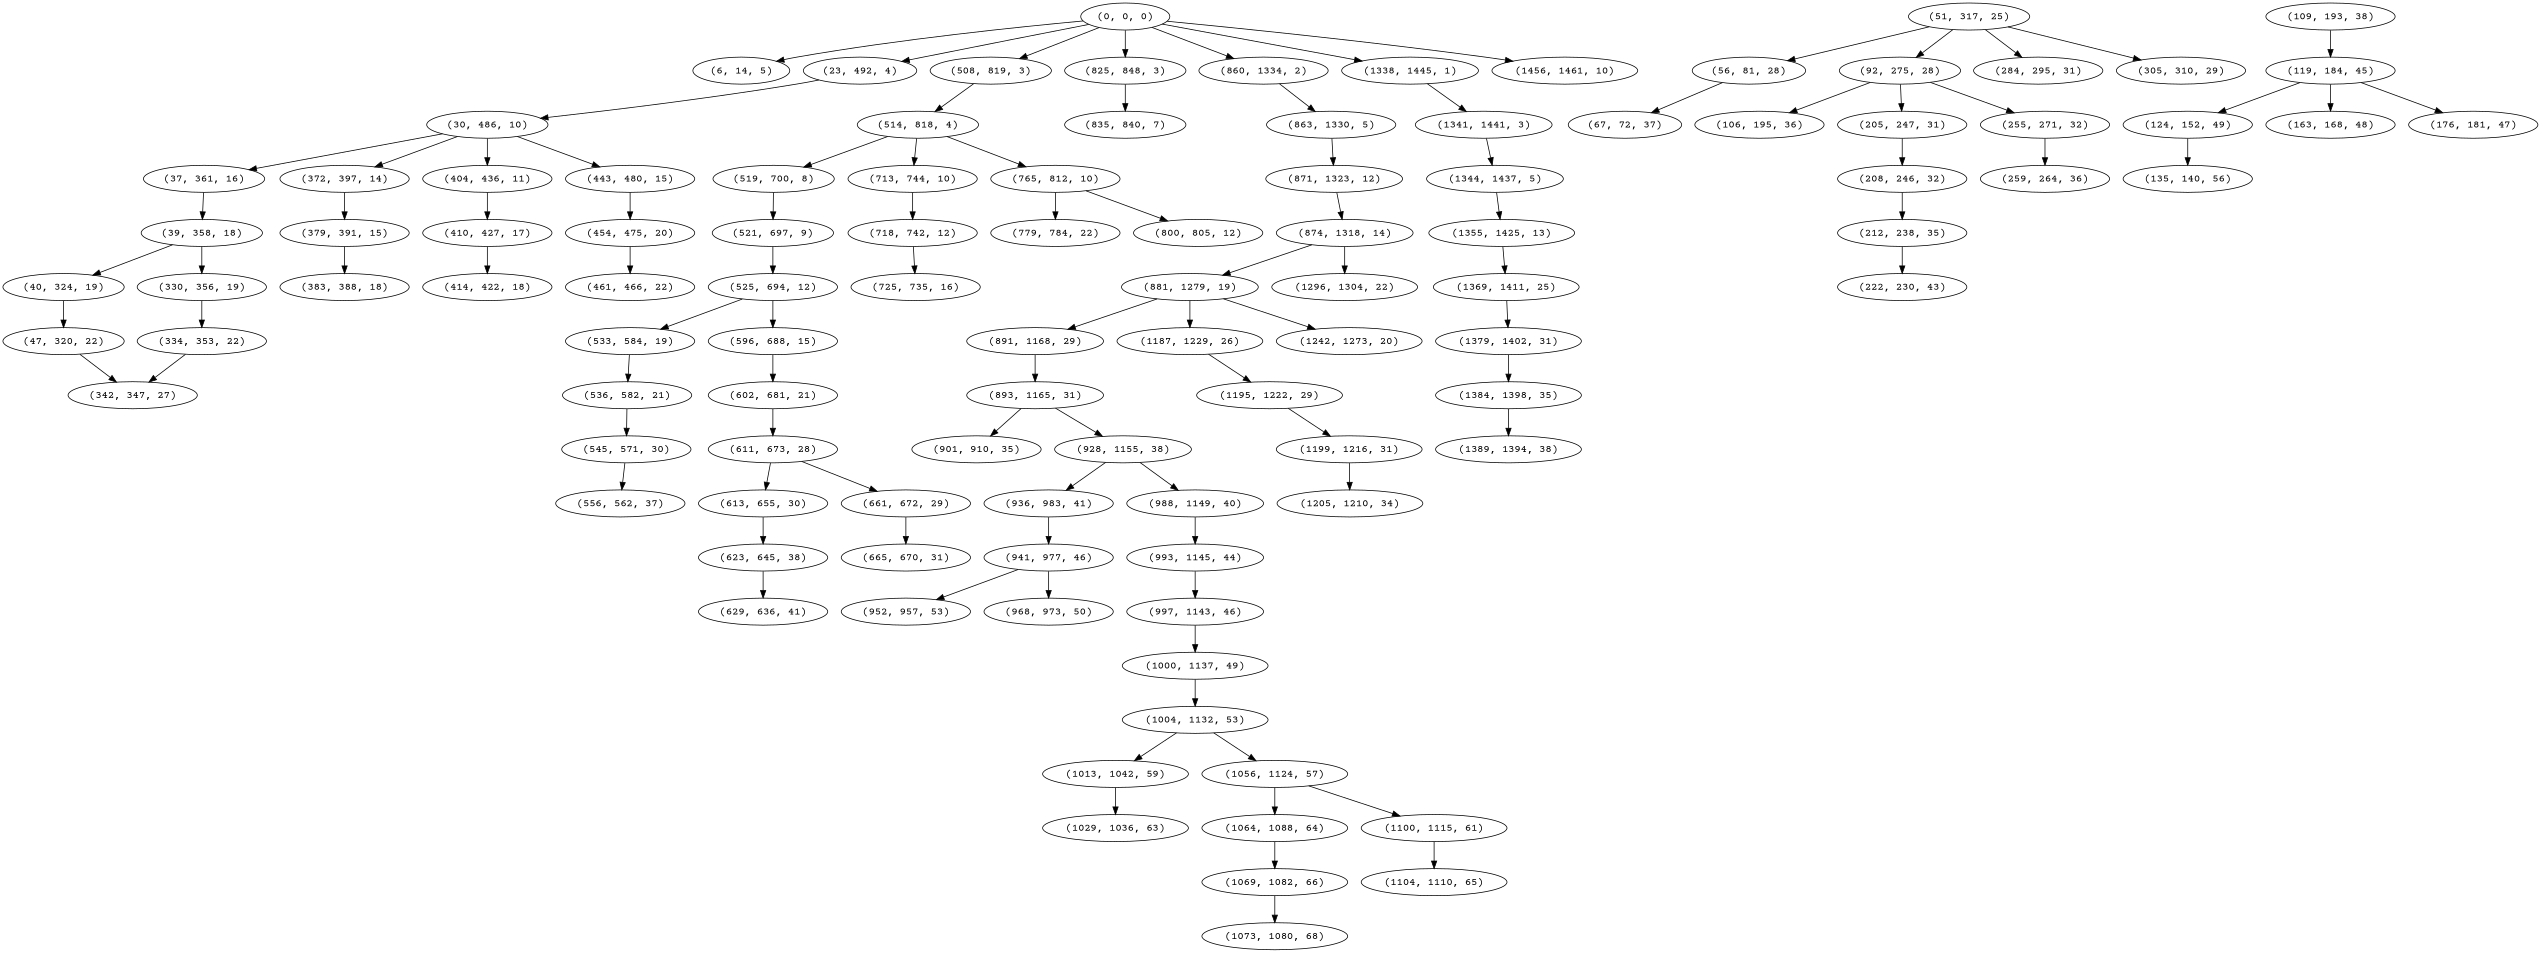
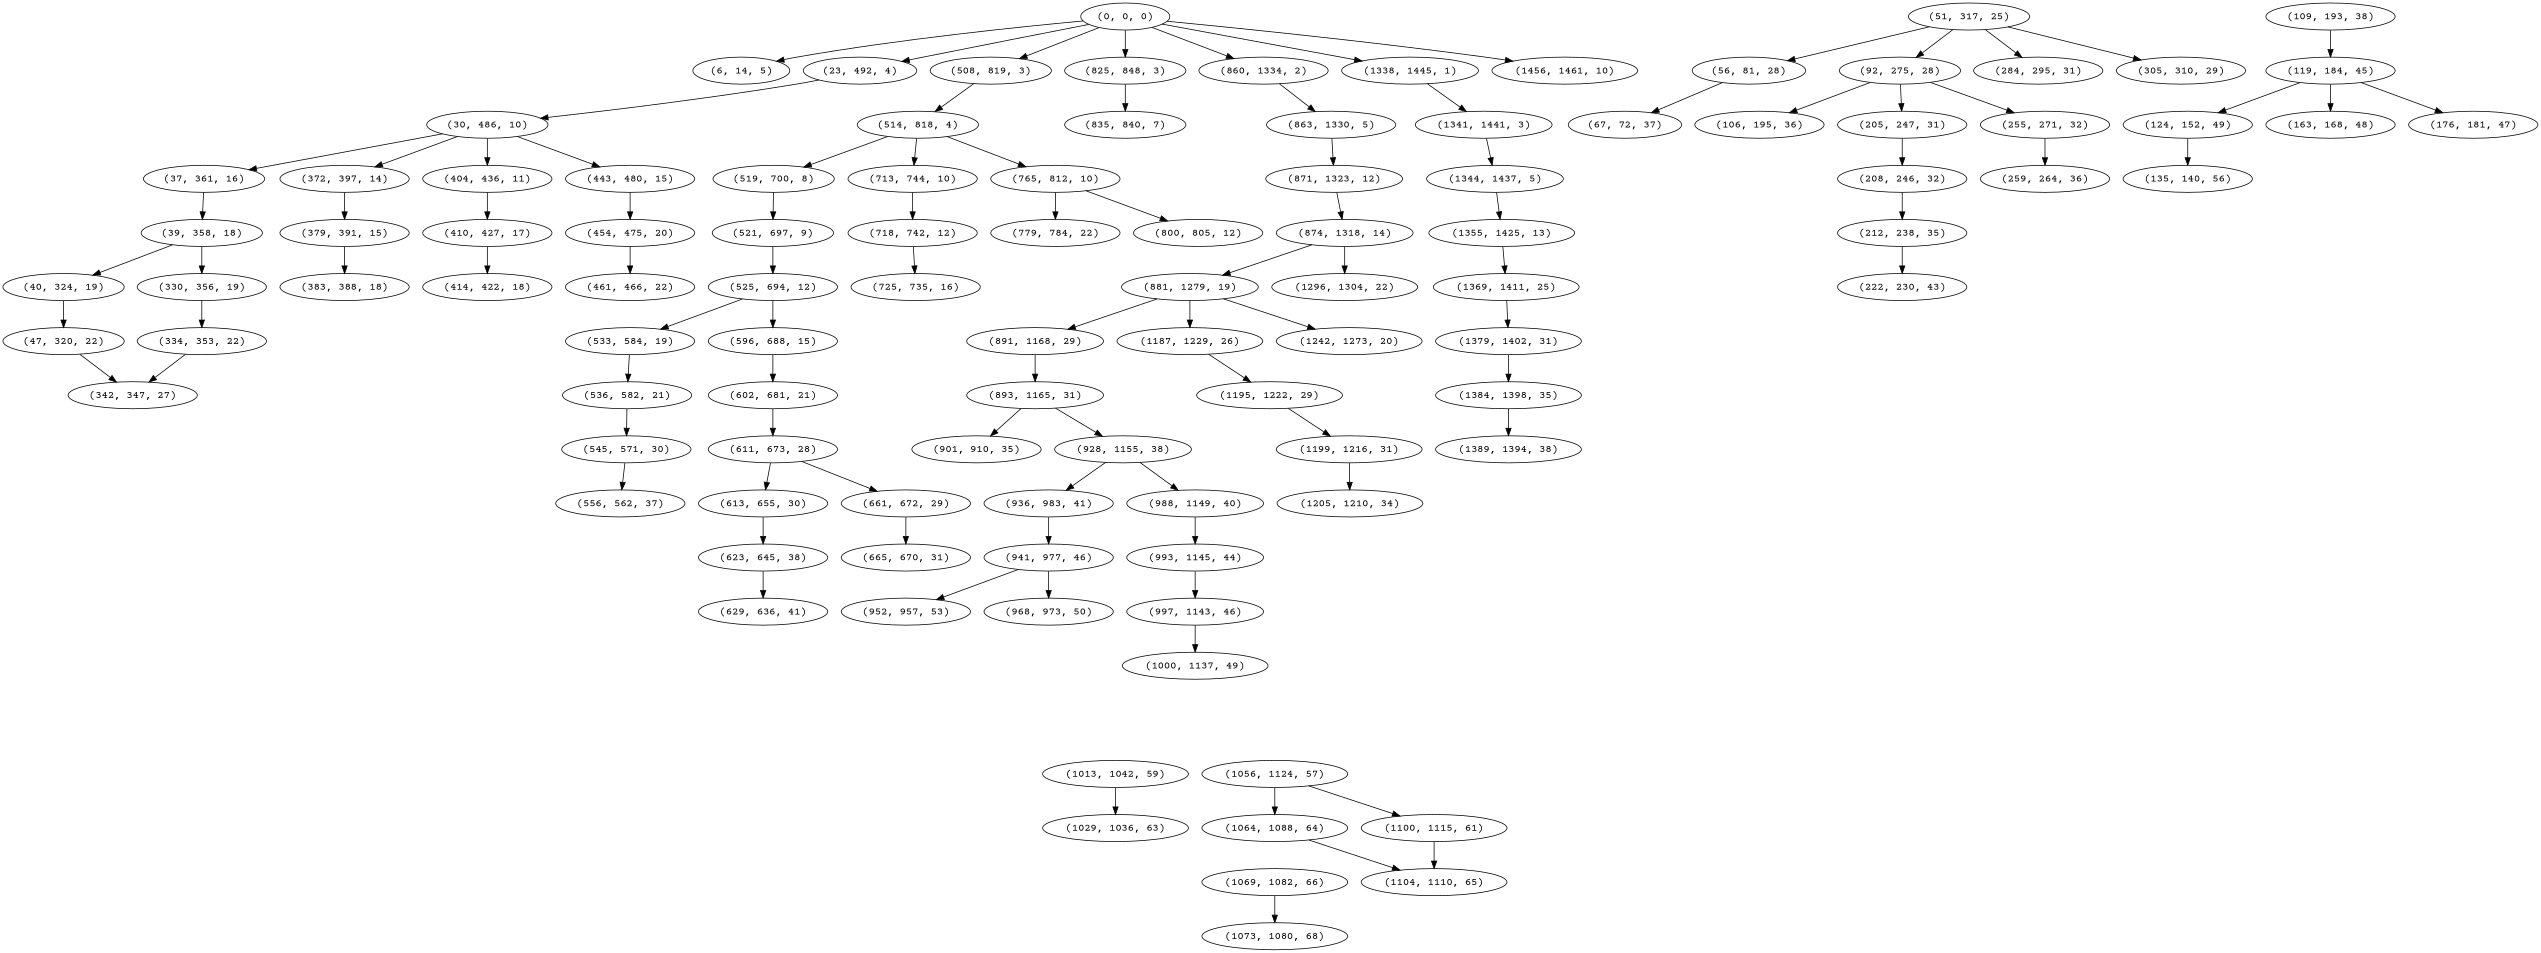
node "(1004, 1132, 53)": removed
edge "(1064, 1088, 64)" -> "(1069, 1082, 66)": now "(1064, 1088, 64)" -> "(1104, 1110, 65)"
